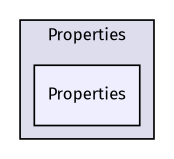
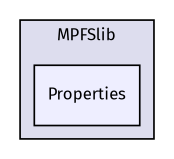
cluster "Properties": label "Properties" -> "MPFSlib"
